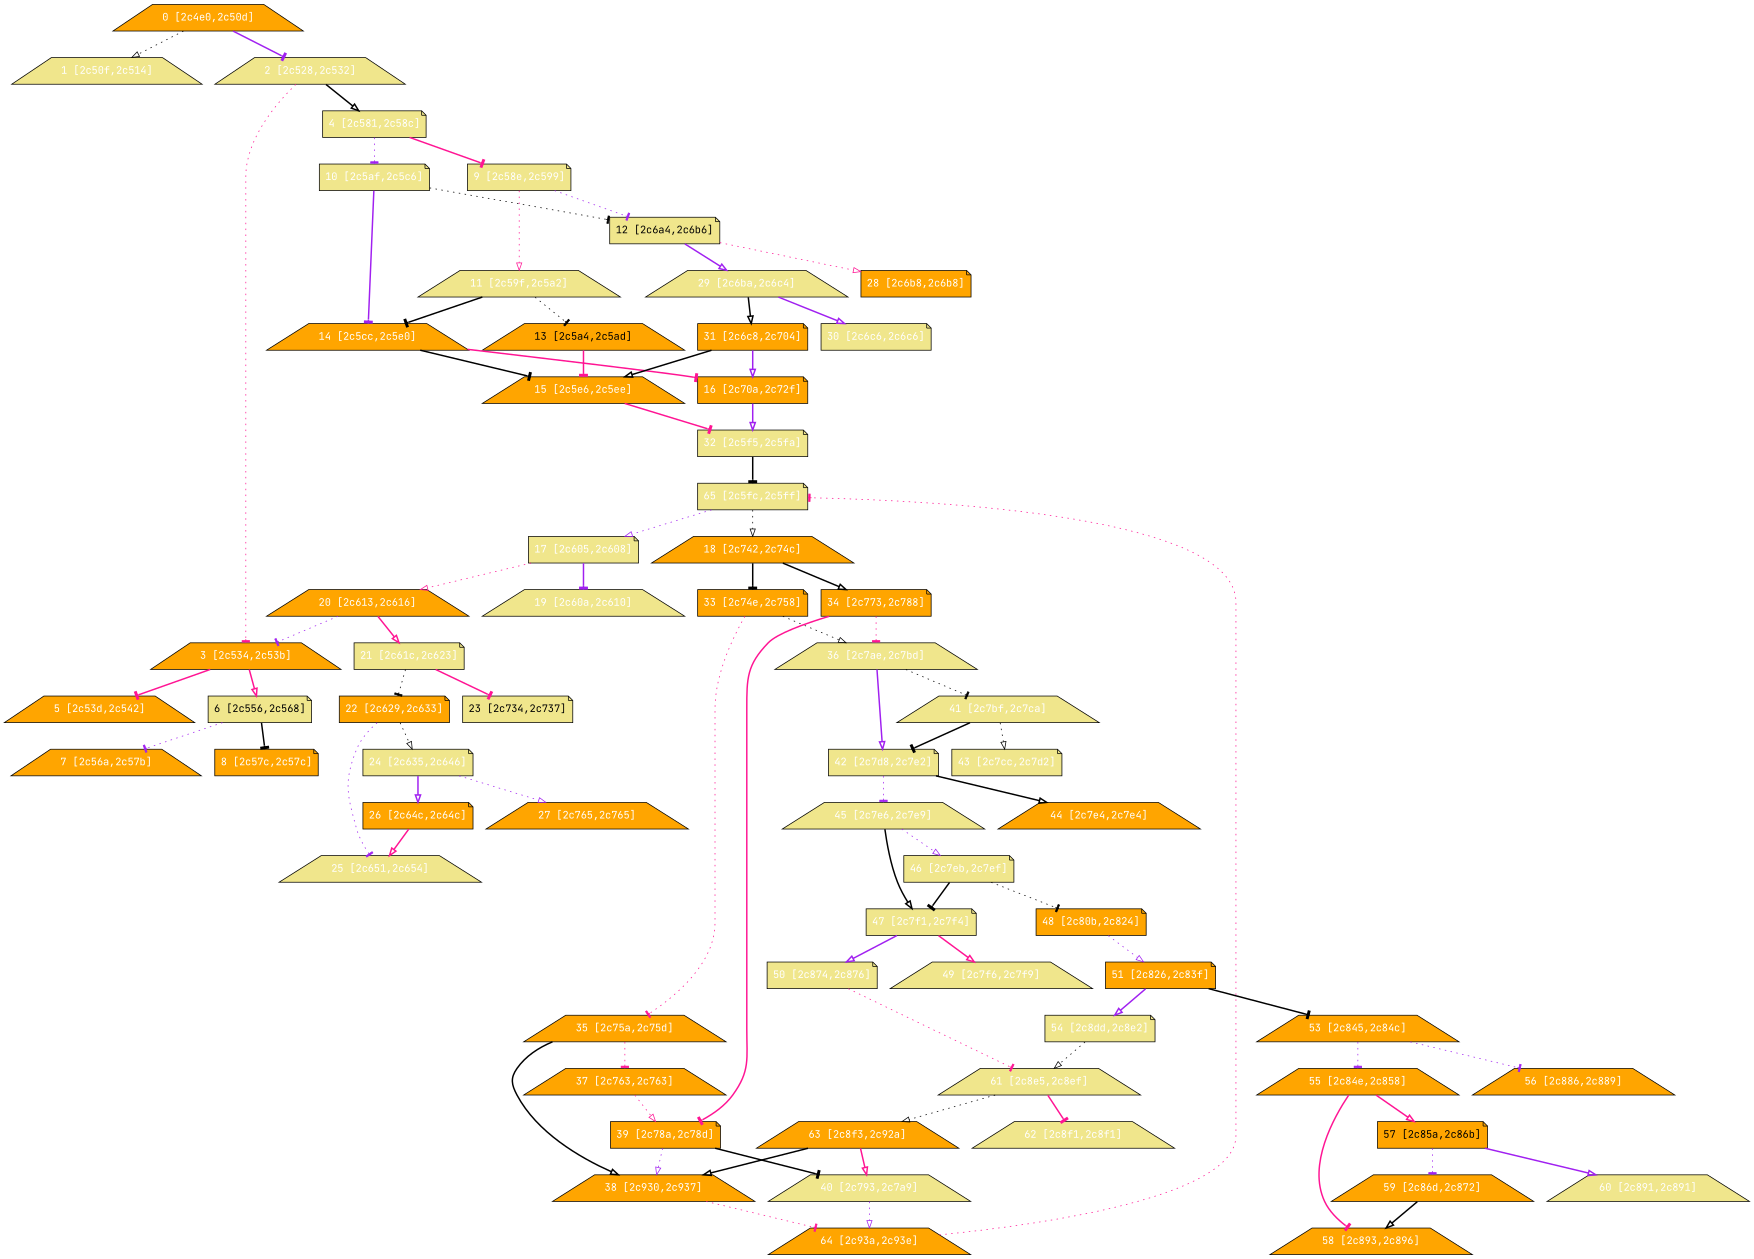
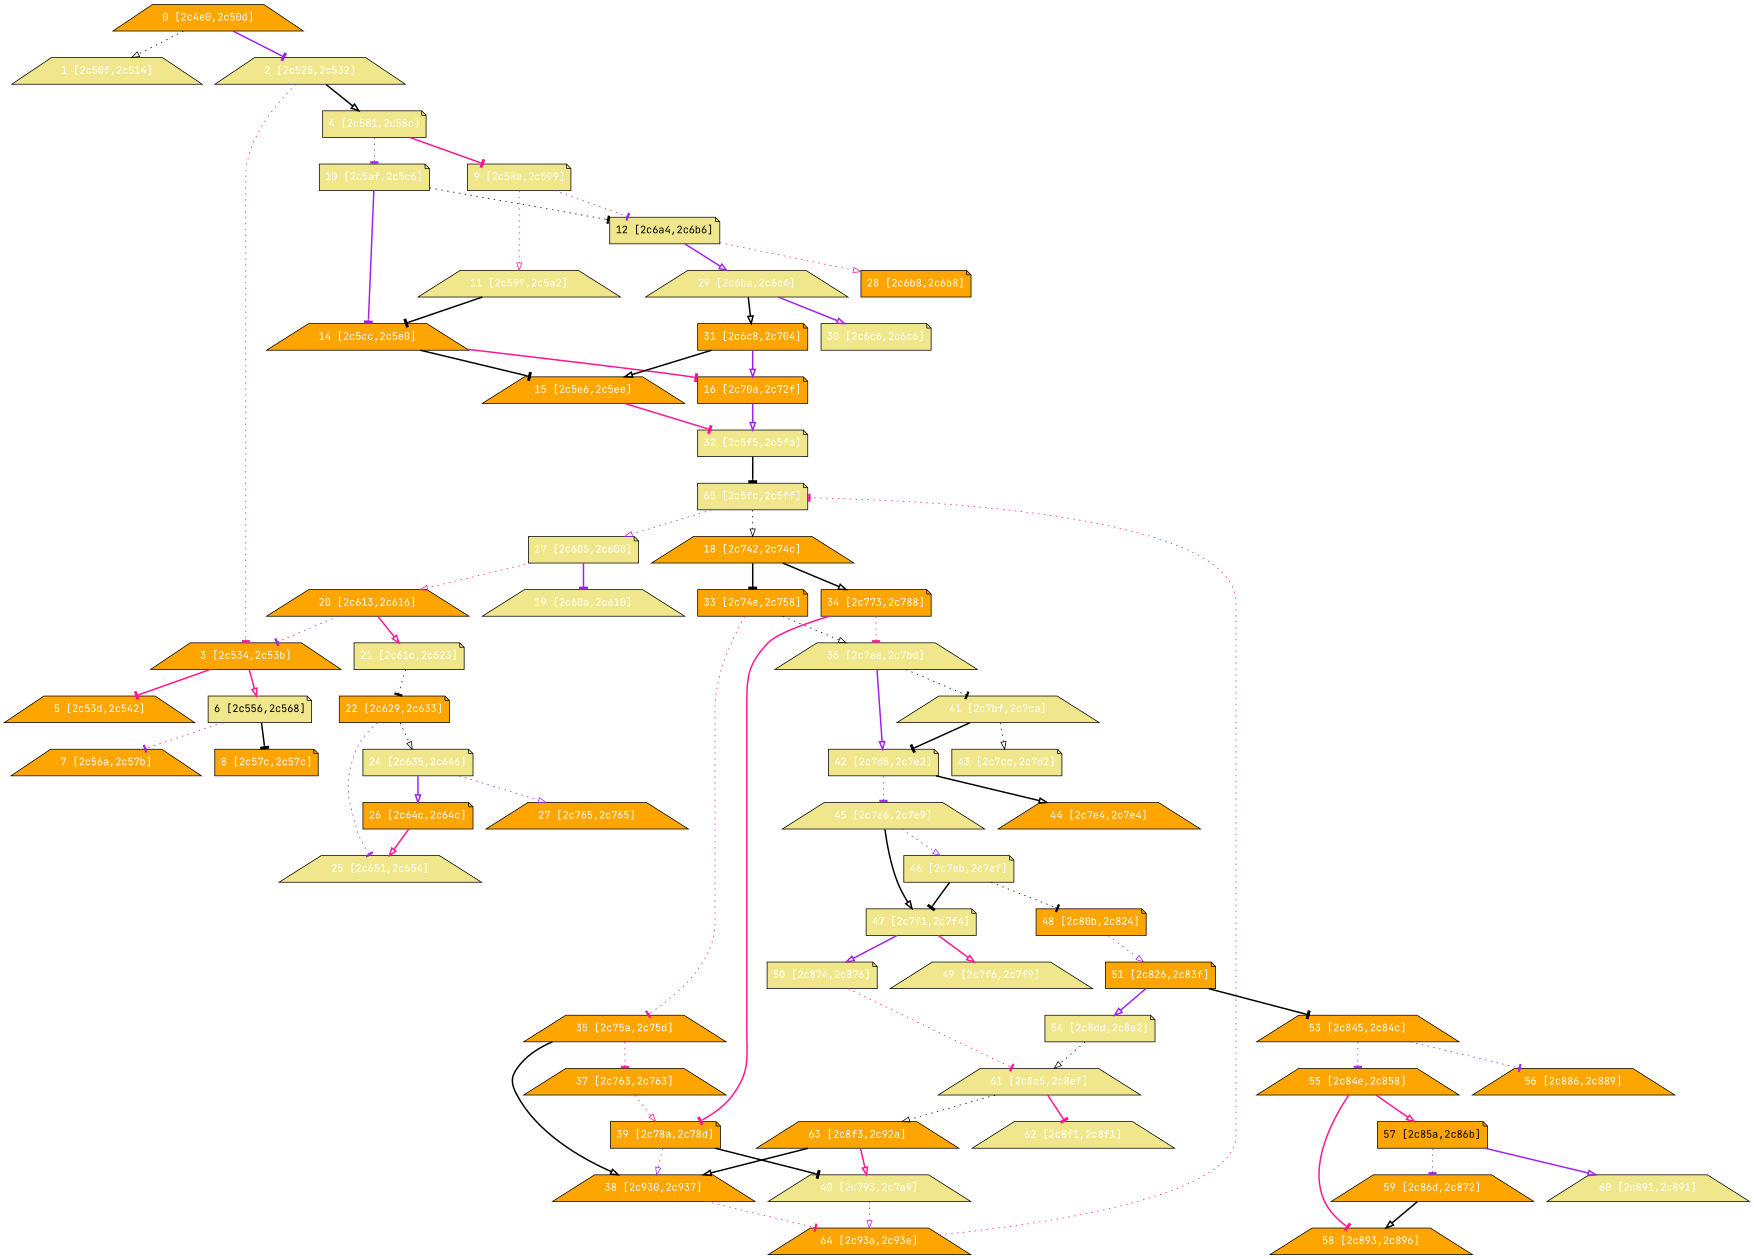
node "13 [2c5a4,2c5ad]": removed
node "23 [2c734,2c737]": removed
